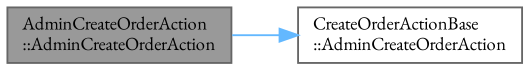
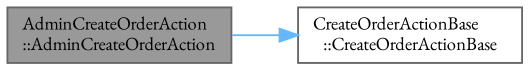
node "CreateOrderActionBase ::AdminCreateOrderAction": label "CreateOrderActionBase ::AdminCreateOrderAction" -> "CreateOrderActionBase ::CreateOrderActionBase"
